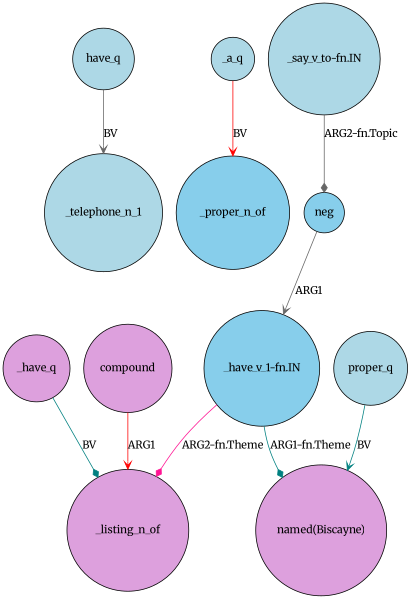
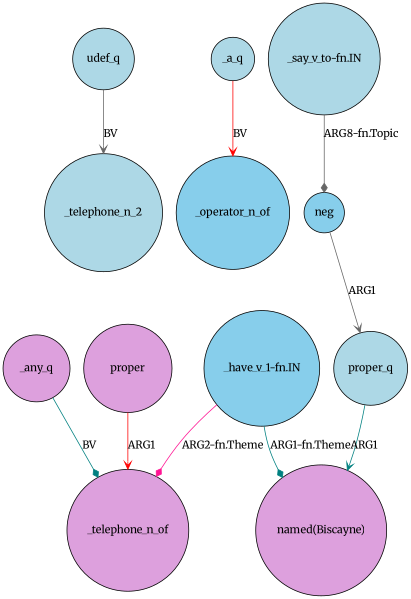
node "have_q": label "have_q" -> "udef_q"
edge "_say_v_to-fn.IN" -> "neg": label "ARG2-fn.Topic" -> "ARG8-fn.Topic"
node "_telephone_n_1": label "_telephone_n_1" -> "_telephone_n_2"
node "_proper_n_of": label "_proper_n_of" -> "_operator_n_of"
edge "neg" -> "_have_v_1-fn.IN": now "neg" -> "proper_q"
node "_have_q": label "_have_q" -> "_any_q"
node "compound": label "compound" -> "proper"
edge "proper_q" -> "named(Biscayne)": label "BV" -> "ARG1"
node "_listing_n_of": label "_listing_n_of" -> "_telephone_n_of"
